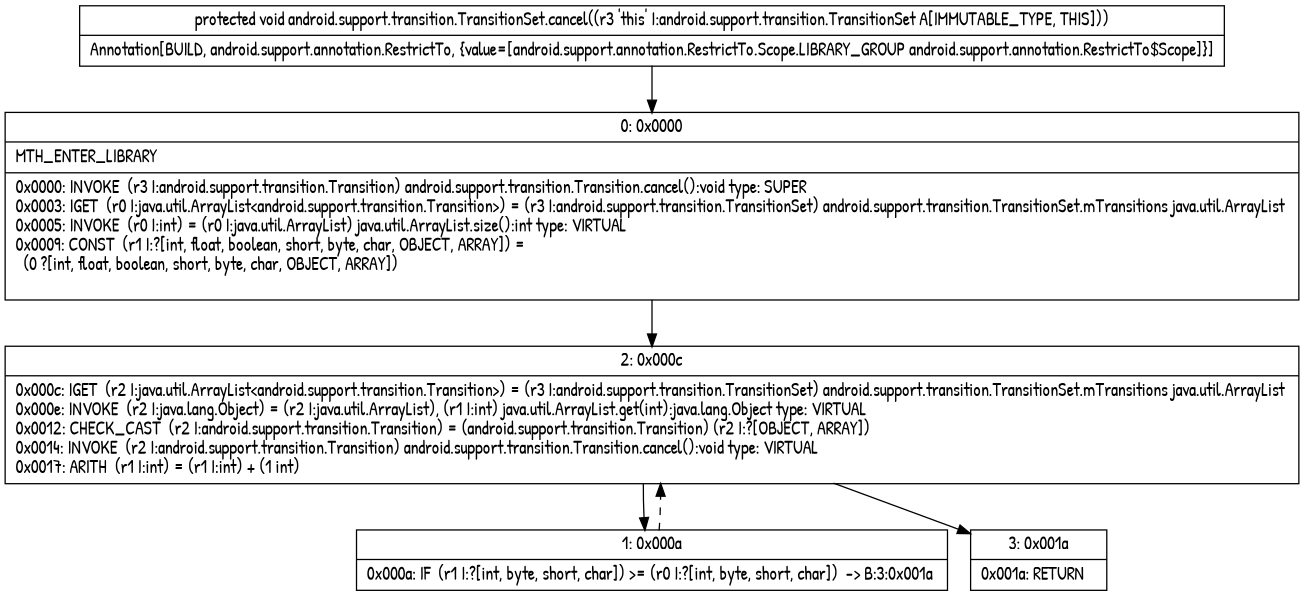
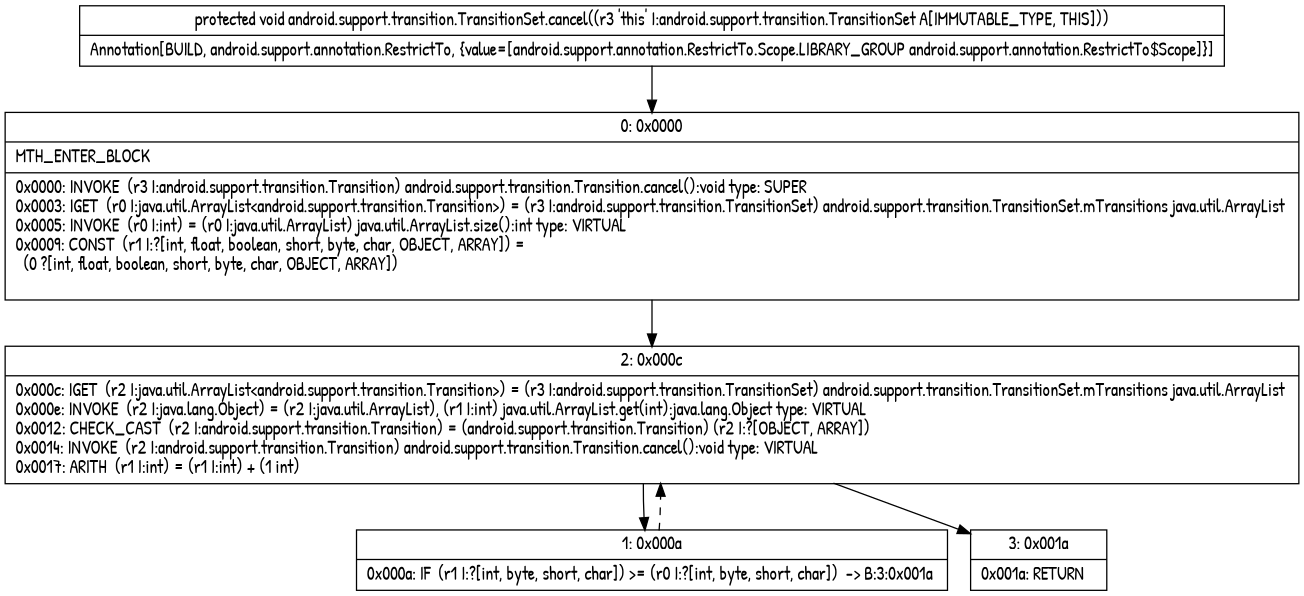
node "0: 0x0000": text "MTH_ENTER_LIBRARY" -> "MTH_ENTER_BLOCK"
